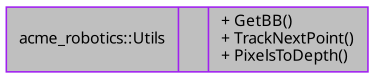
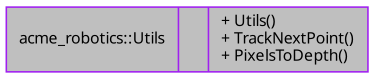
node "acme_robotics::Utils": text "+ GetBB()" -> "+ Utils()"
